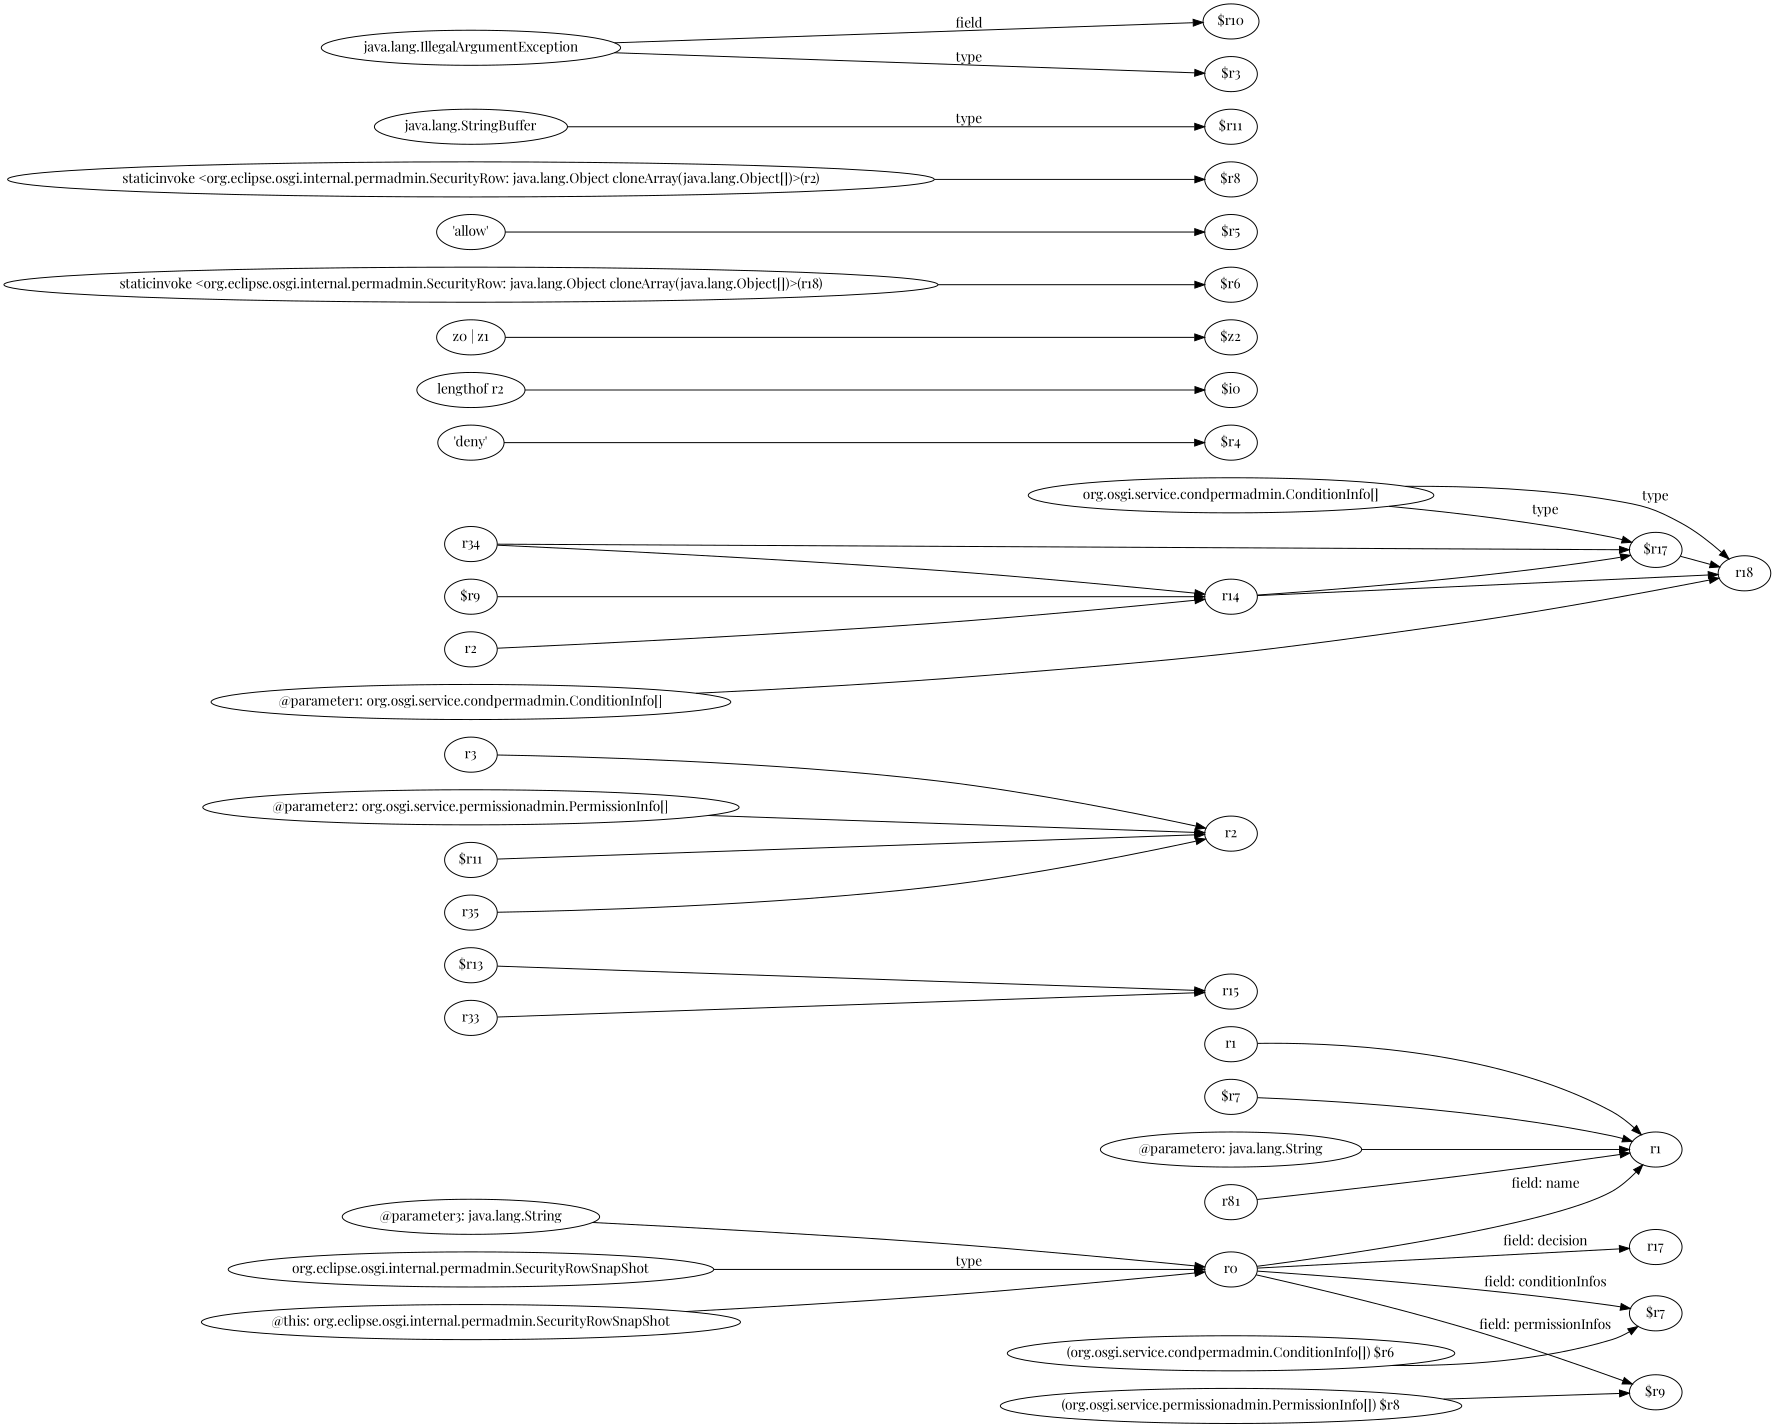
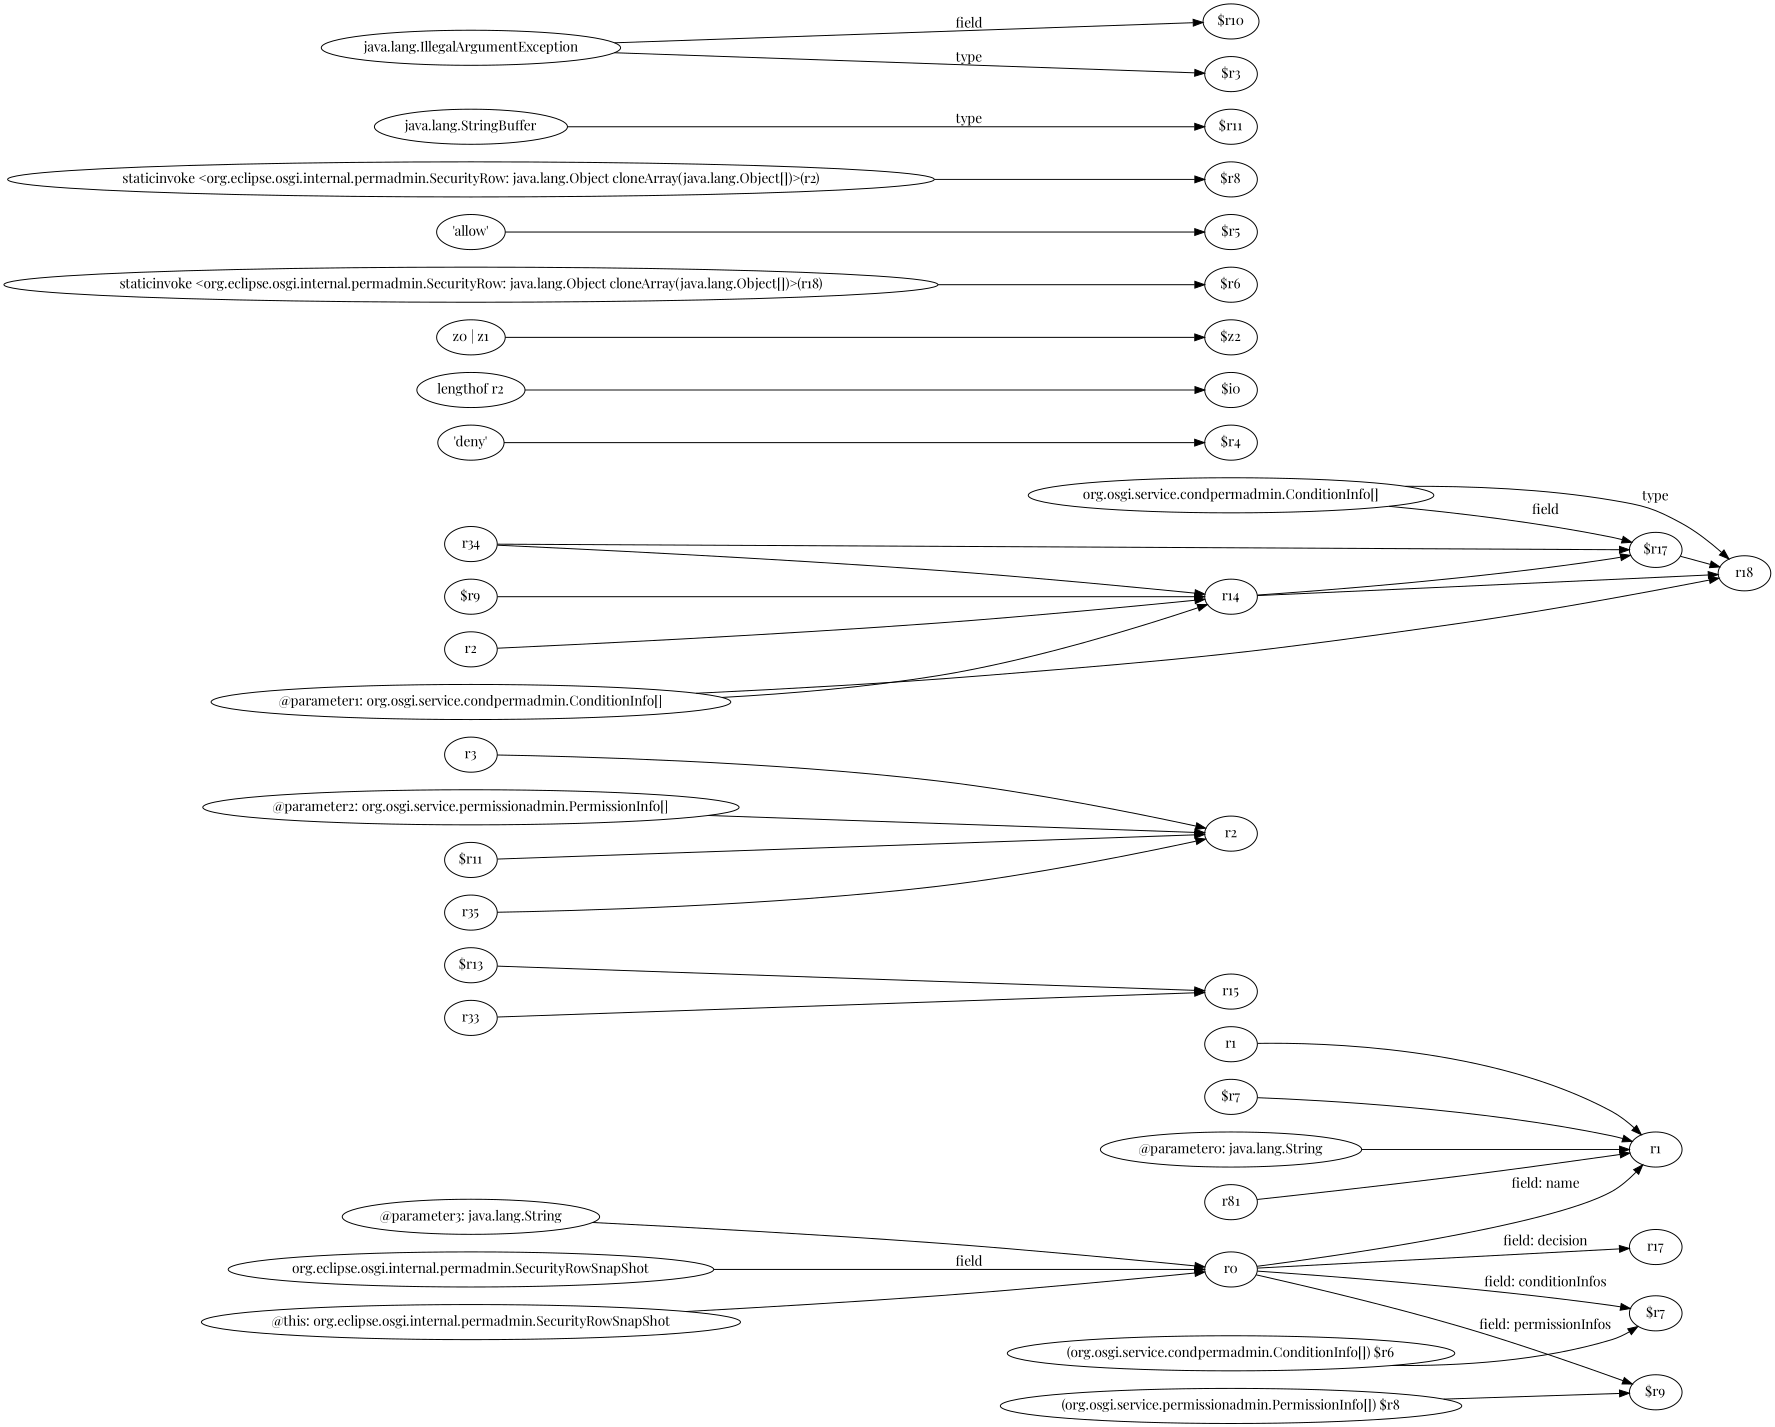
edge "org.osgi.service.condpermadmin.ConditionInfo[]" -> "$r17": label "type" -> "field"
edge "@parameter1: org.osgi.service.condpermadmin.ConditionInfo[]" -> "r14": added
edge "org.eclipse.osgi.internal.permadmin.SecurityRowSnapShot" -> "r0": label "type" -> "field"
